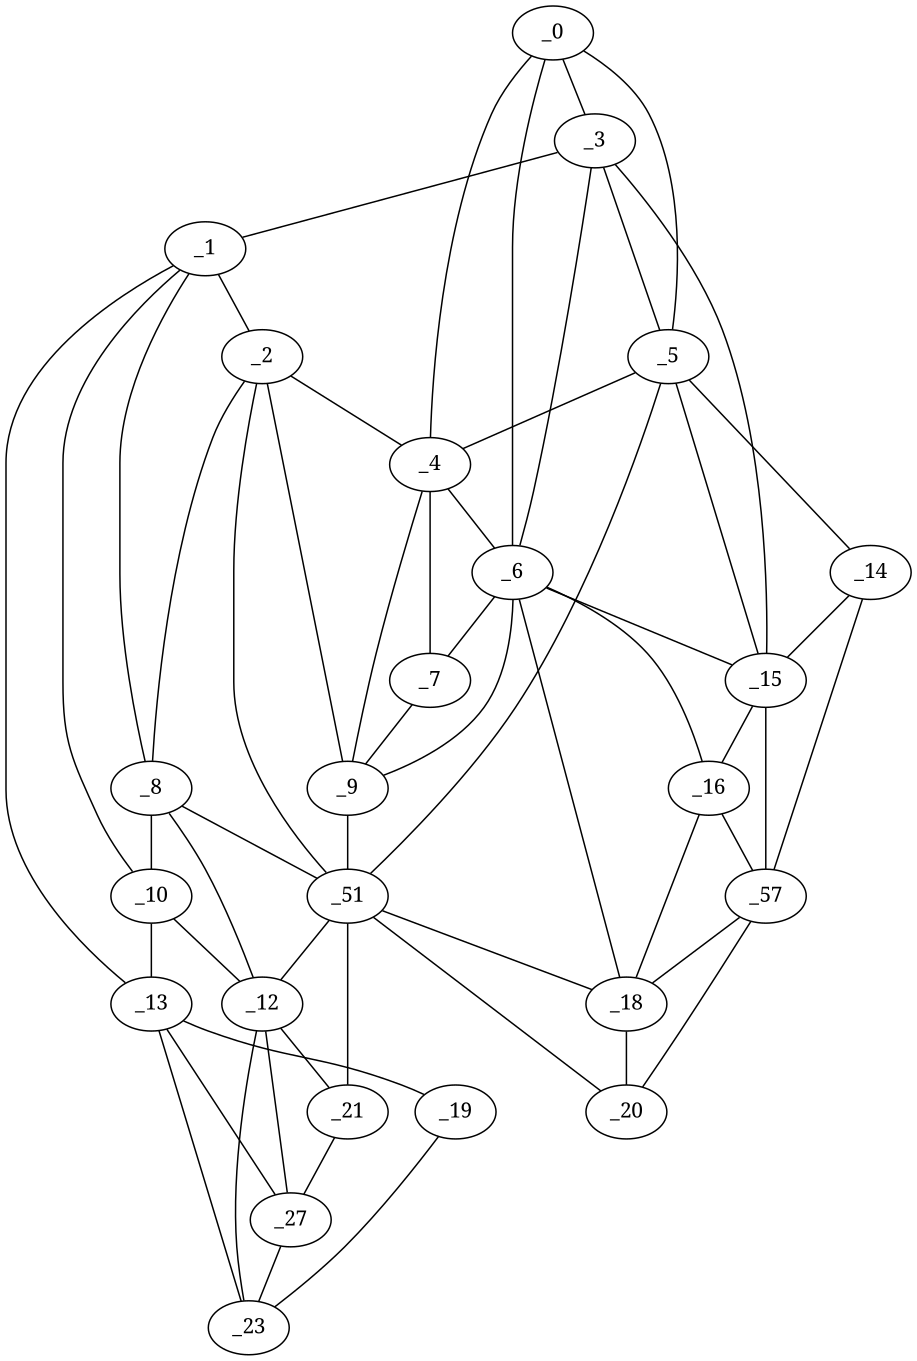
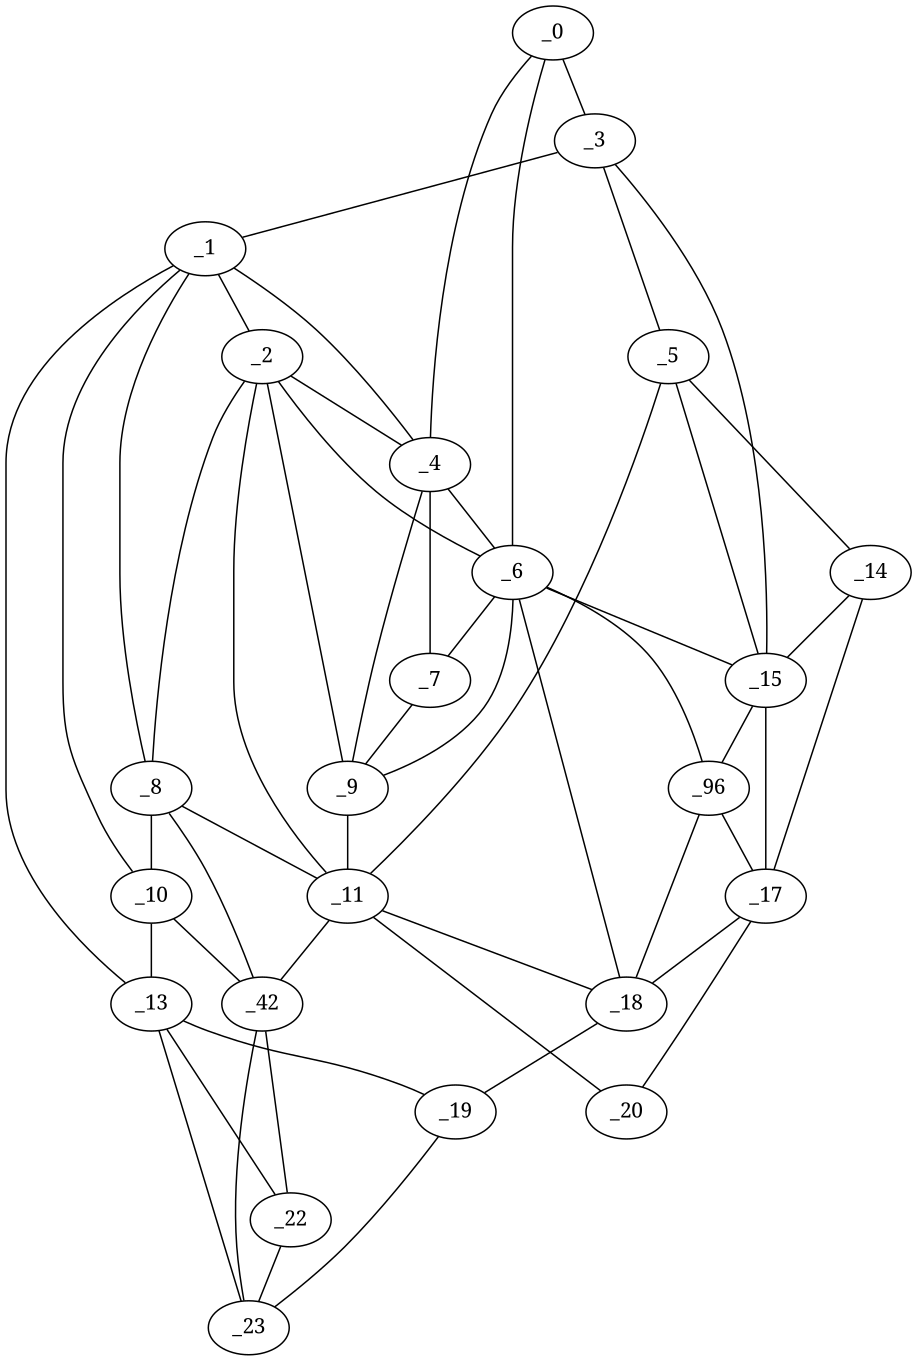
edge "_0" -- "_5": removed
edge "_3" -- "_6": now "_2" -- "_6"
edge "_5" -- "_4": now "_1" -- "_4"
node "_16": label "_16" -> "_96"
node "_51": label "_51" -> "_11"
node "_57": label "_57" -> "_17"
node "_12": label "_12" -> "_42"
edge "_18" -- "_20": now "_18" -- "_19"
node "_21": removed
node "_27": label "_27" -> "_22"
